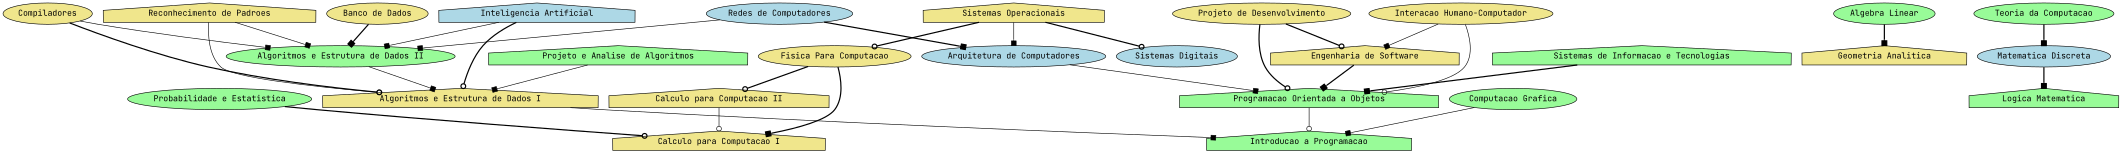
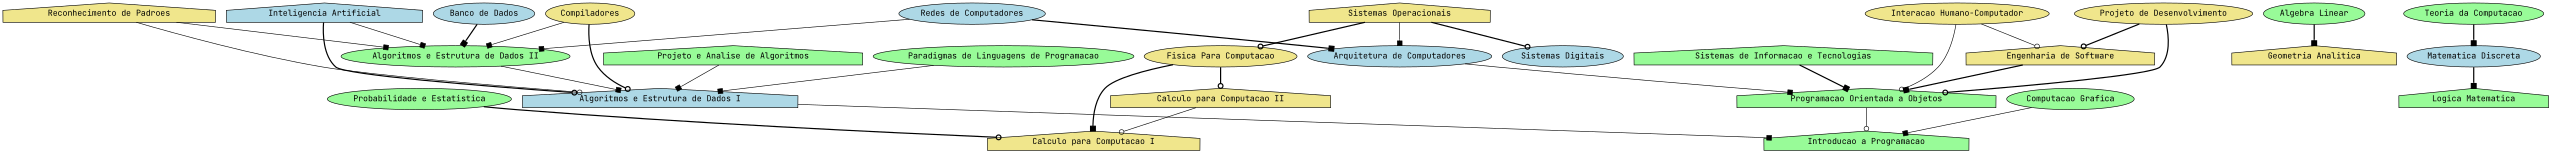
node "Banco de Dados": fillcolor khaki -> lightblue
edge "Interacao Humano-Computador" -> "Engenharia de Software": arrowhead box -> odot
node "Paradigmas de Linguagens de Programacao": added
node "Algoritmos e Estrutura de Dados I": fillcolor khaki -> lightblue
